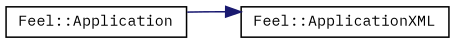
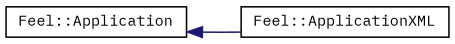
edge "Feel::Application" -> "Feel::ApplicationXML": reversed
